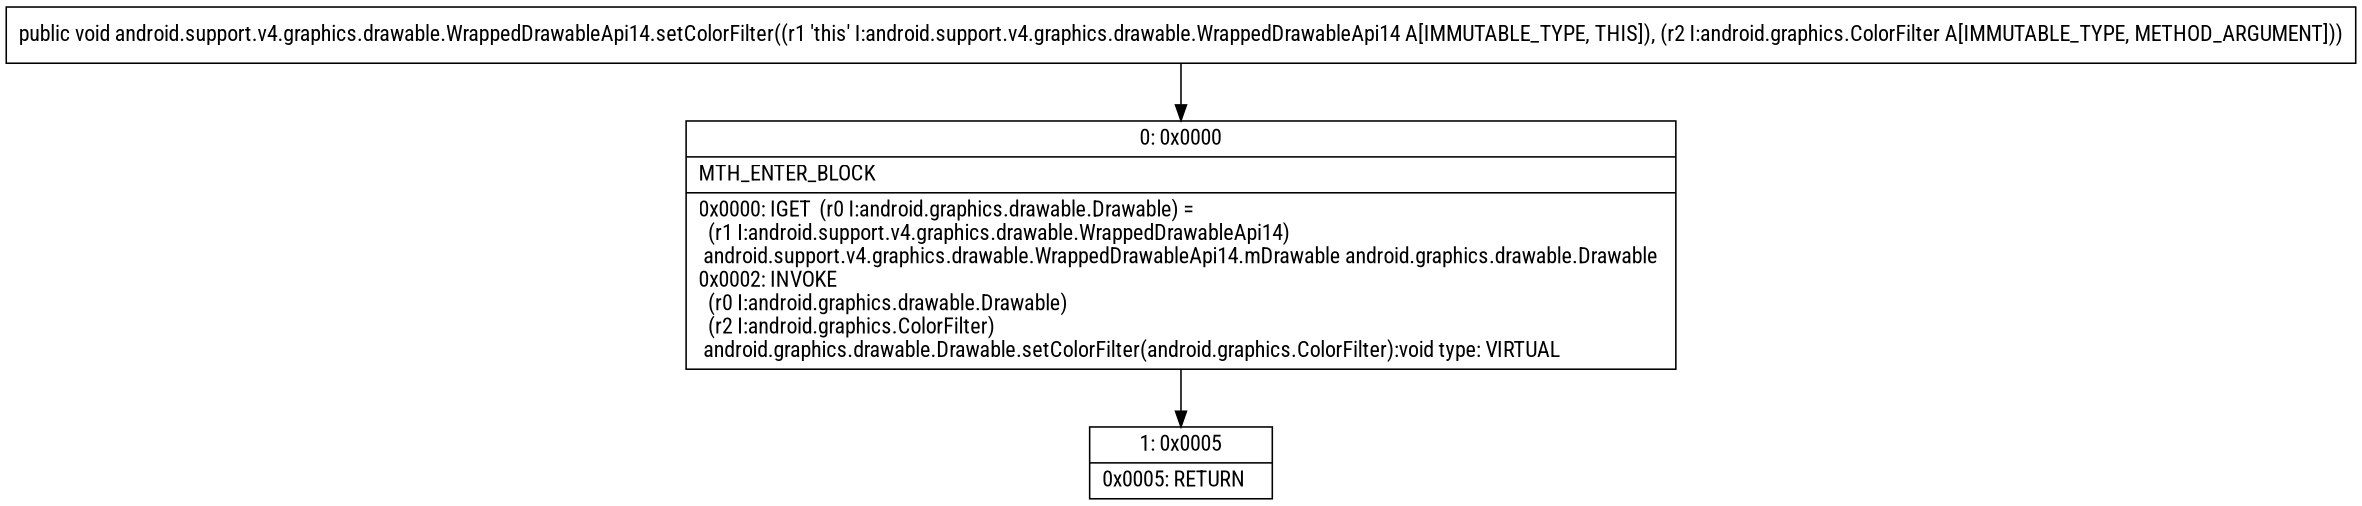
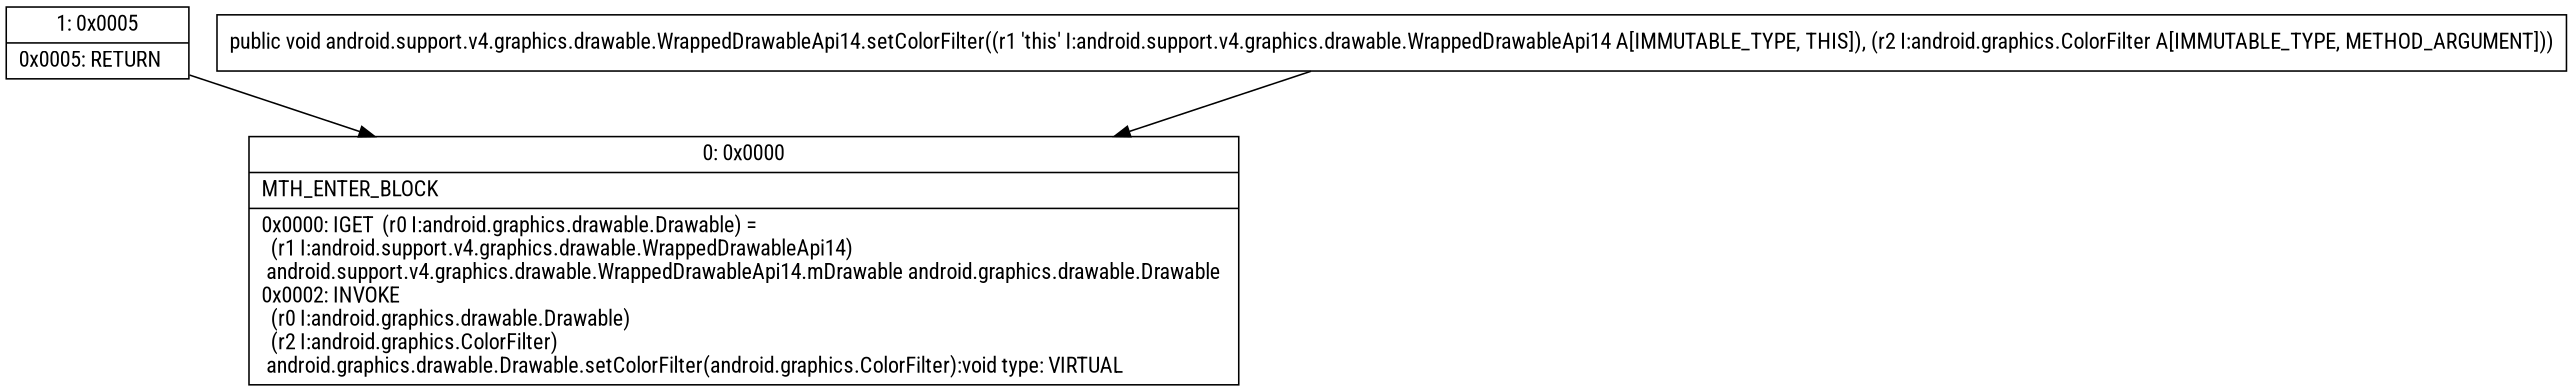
edge "0: 0x0000" -> "1: 0x0005": reversed
